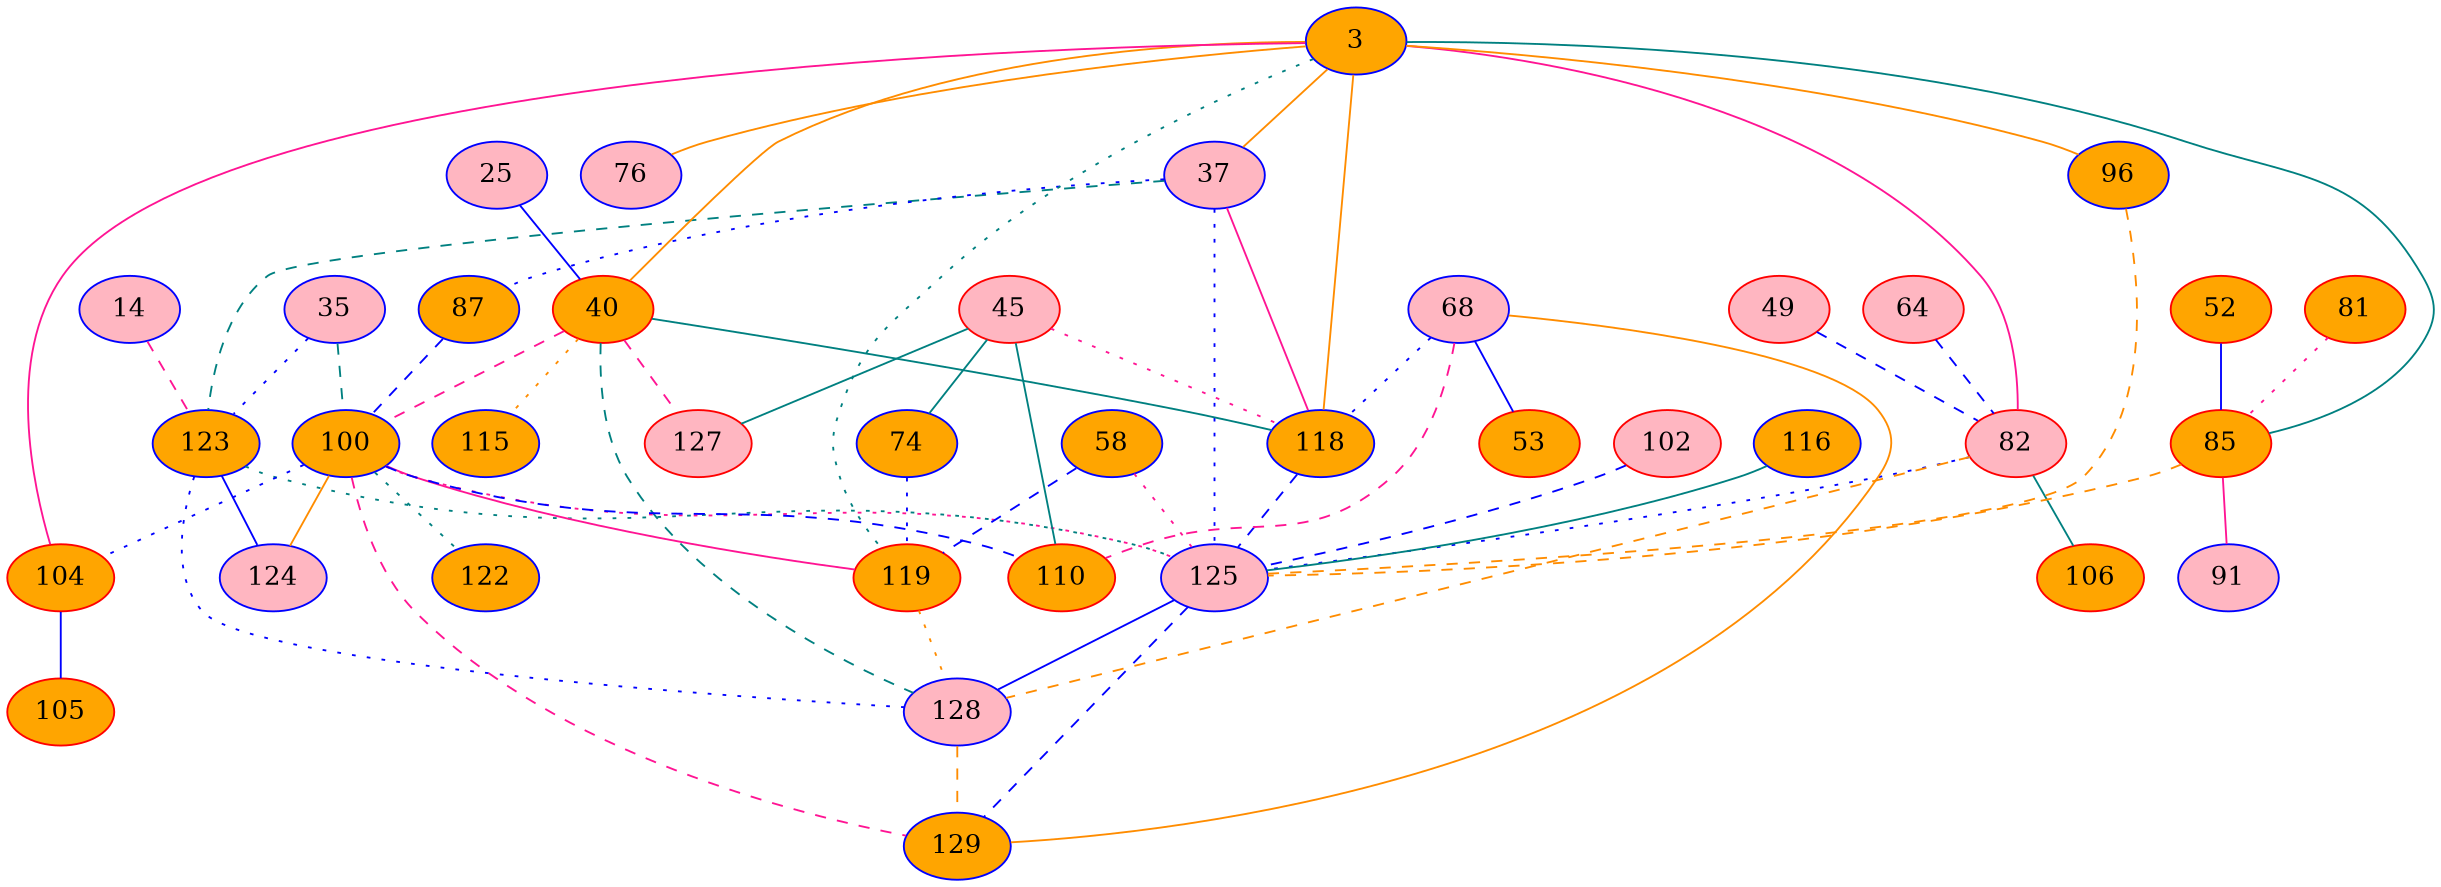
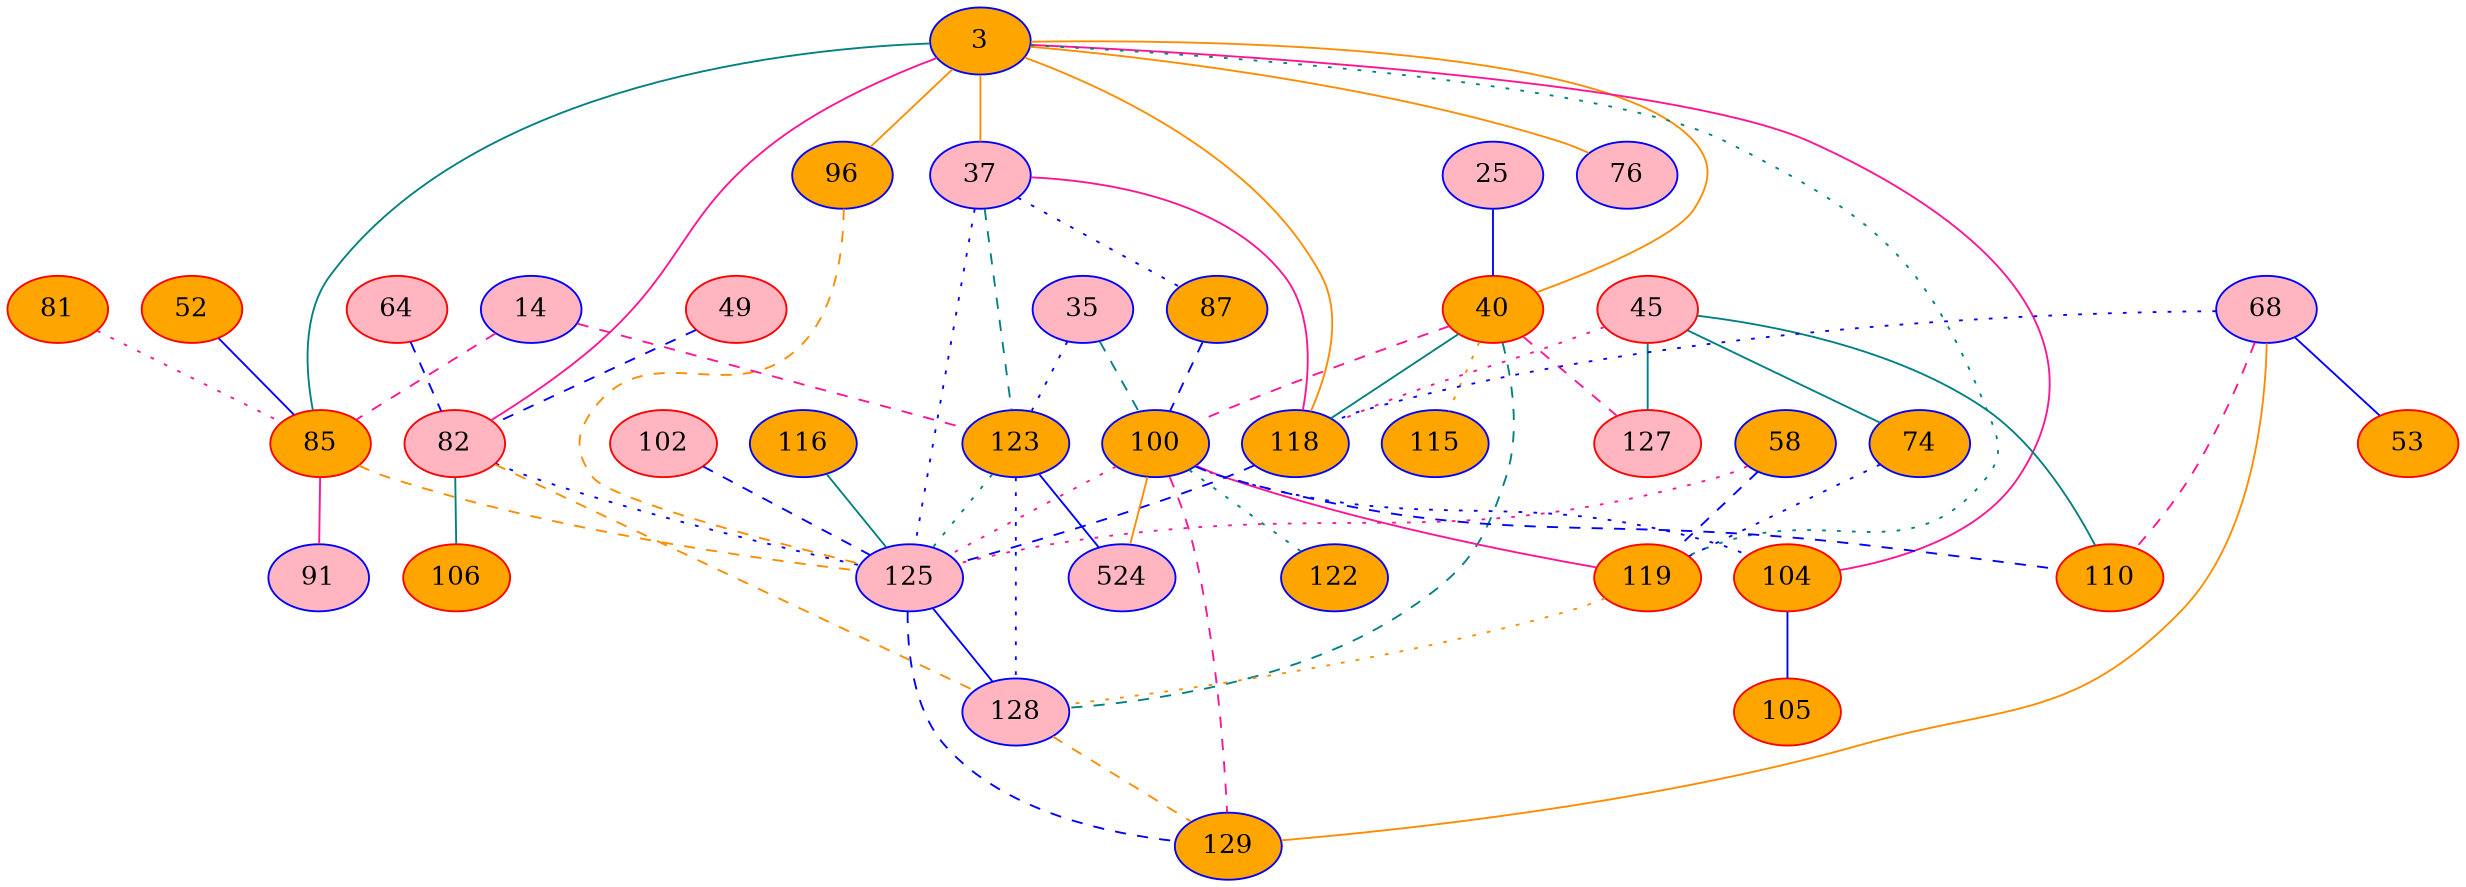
edge "14" -- "85": added
node "124": label "124" -> "524"
